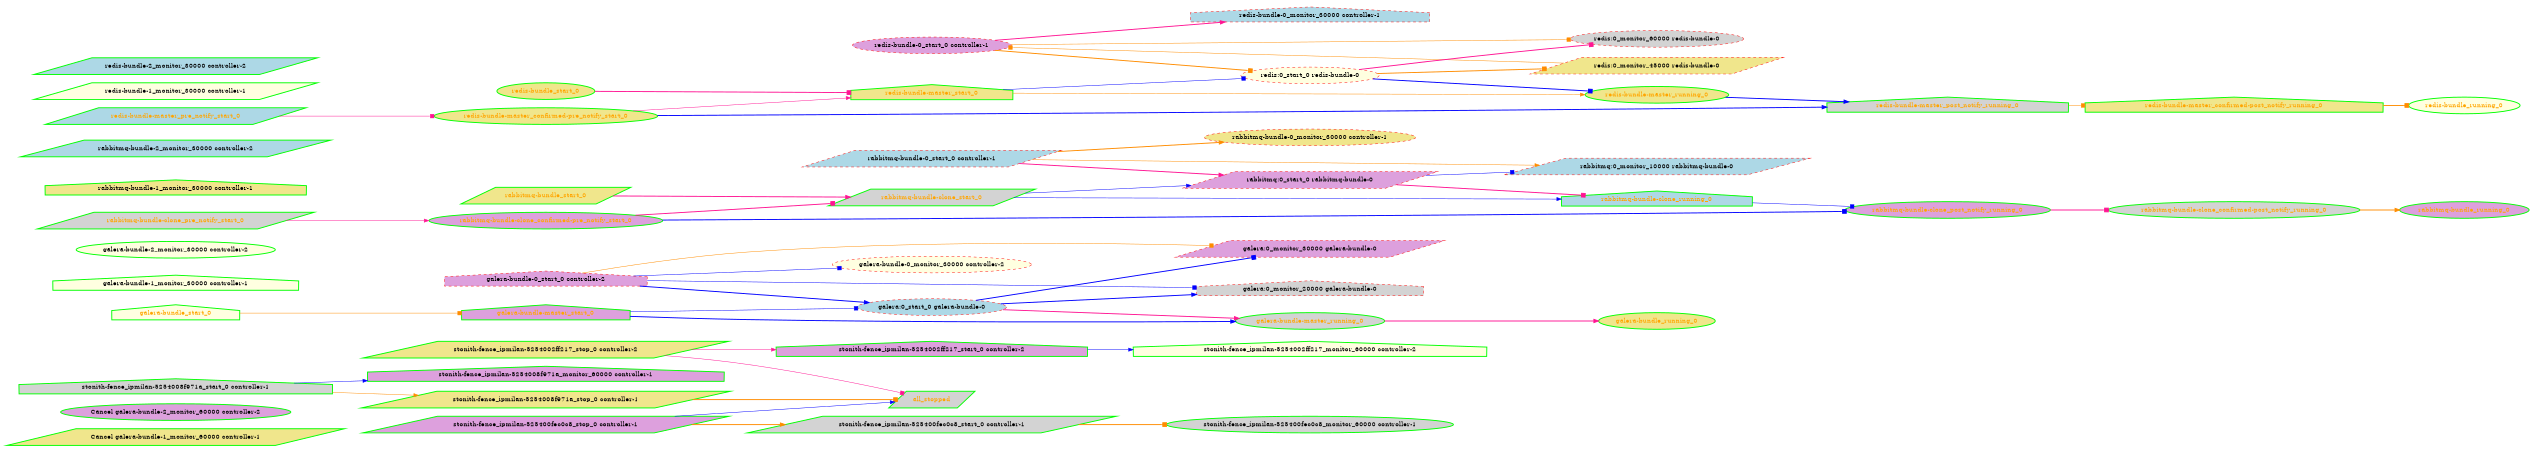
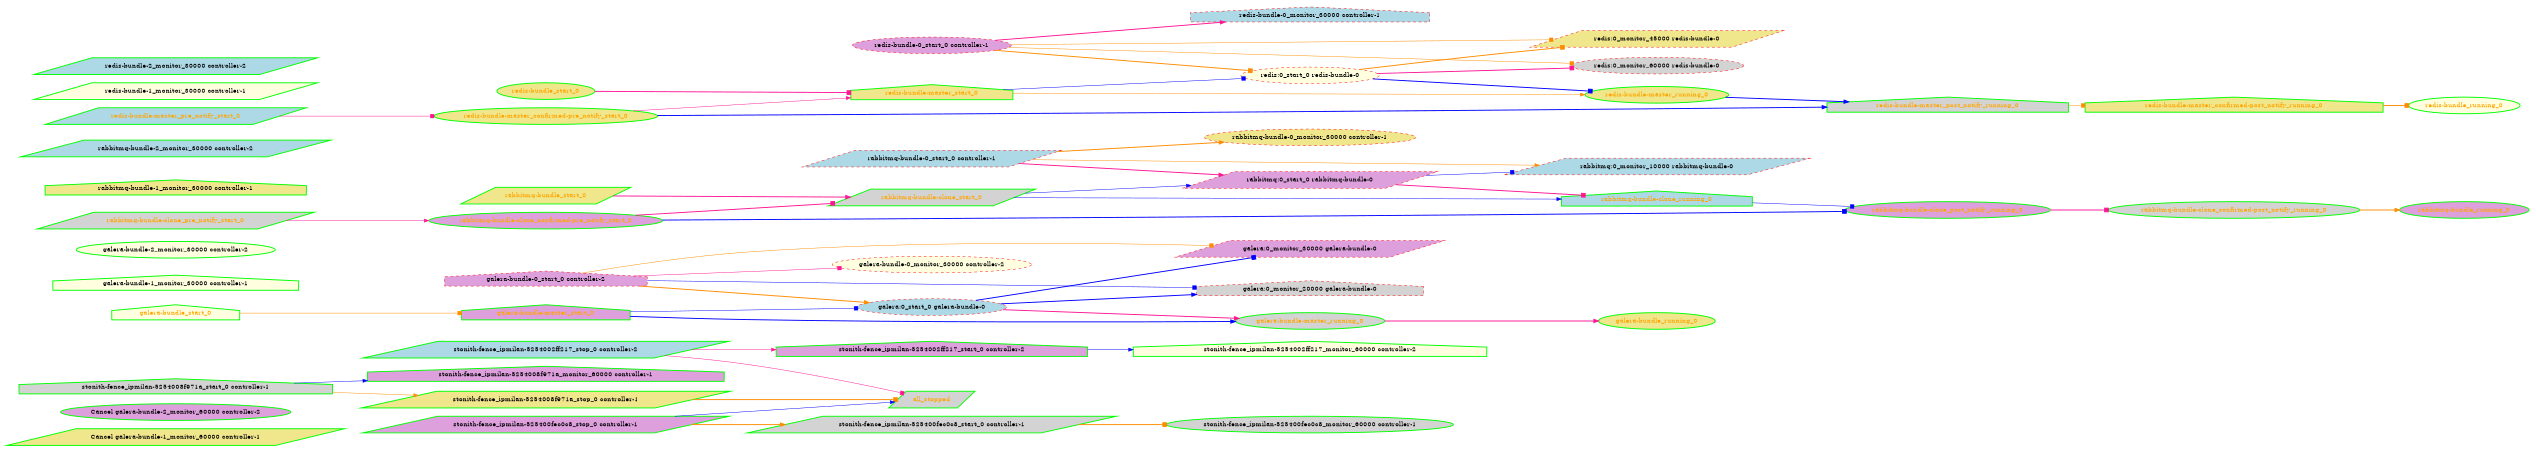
edge "redis:0_monitor_45000 redis-bundle-0" -> "redis-bundle-0_start_0 controller-1": reversed
edge "galera-bundle-0_start_0 controller-2" -> "galera-bundle-0_monitor_30000 controller-2": color blue -> deeppink
edge "galera-bundle-0_start_0 controller-2" -> "galera:0_start_0 galera-bundle-0": color blue -> darkorange
node "stonith-fence_ipmilan-5254002ff217_stop_0 controller-2": fillcolor khaki -> lightblue
